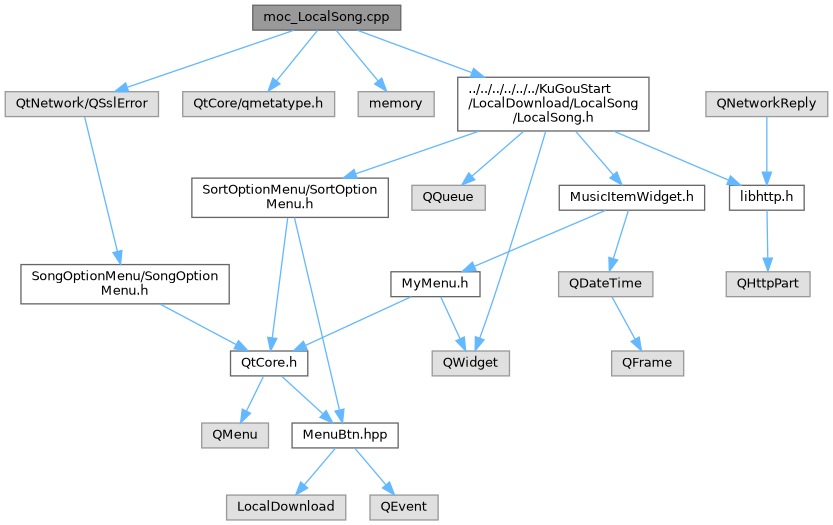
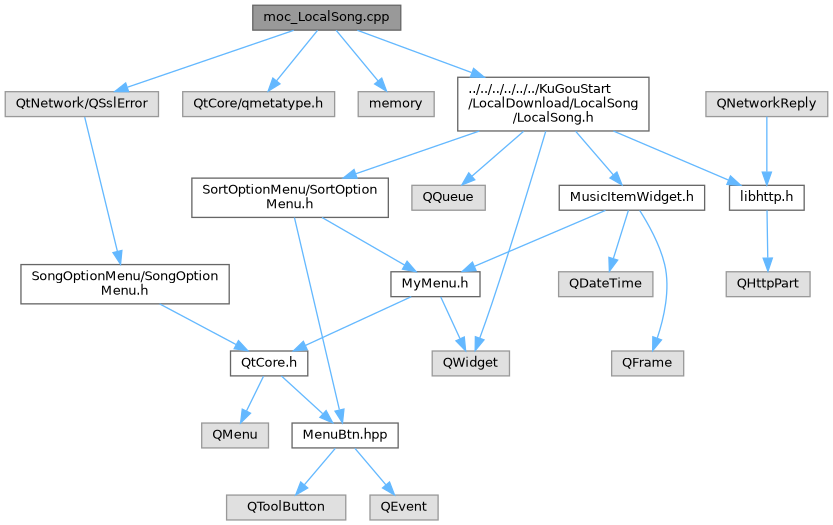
edge "SortOptionMenu/SortOption Menu.h" -> "QtCore.h": now "SortOptionMenu/SortOption Menu.h" -> "MyMenu.h"
edge "QDateTime" -> "QFrame": now "MusicItemWidget.h" -> "QFrame"
node "LocalDownload": label "LocalDownload" -> "QToolButton"
